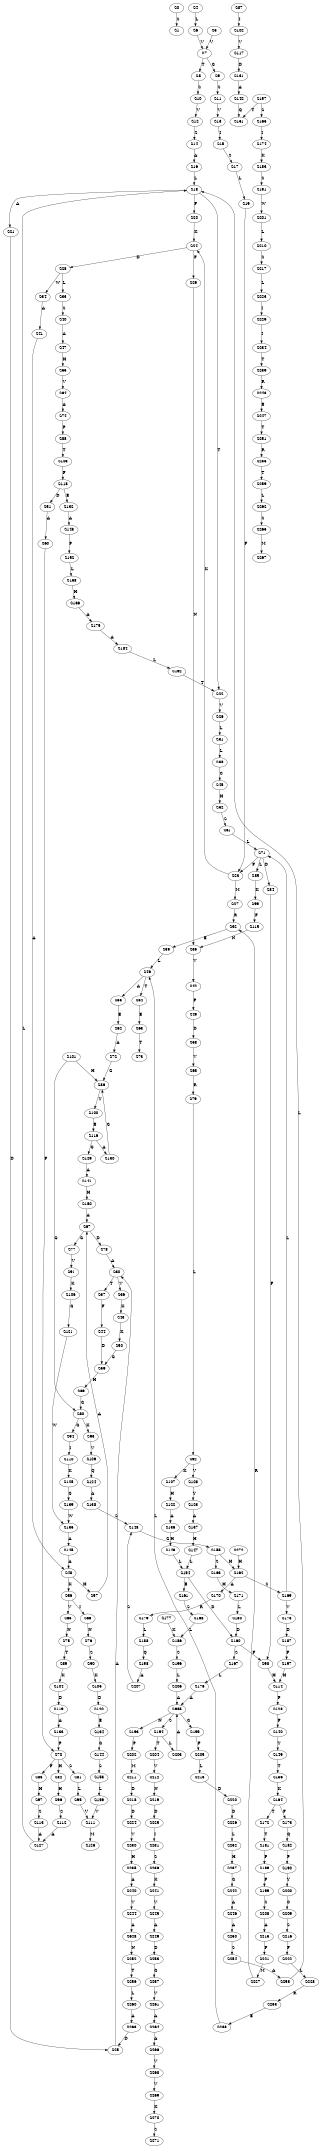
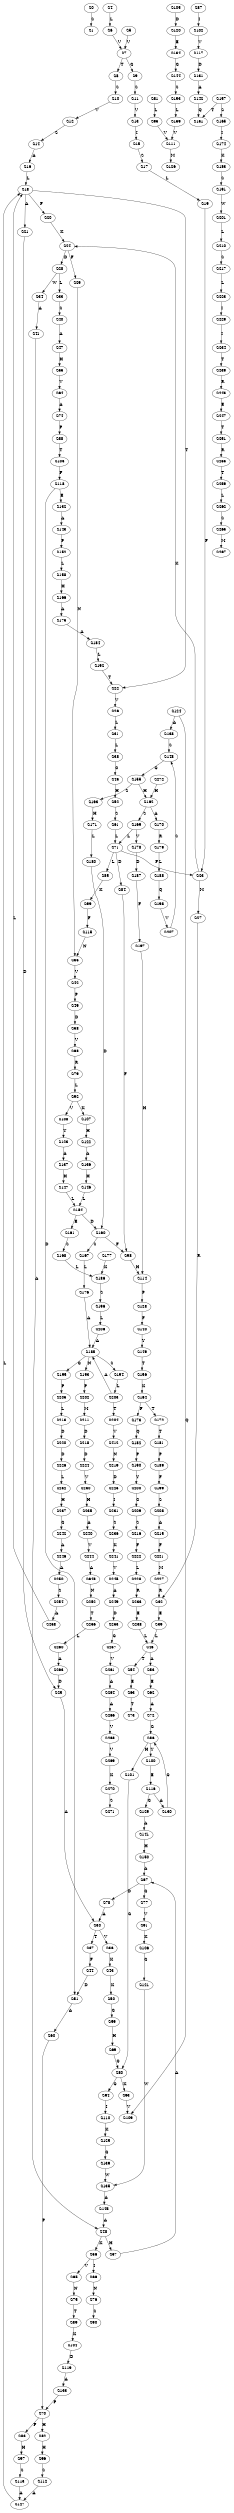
edge "S101" -> "S86": reversed
edge "S44" -> "S59": now "S44" -> "S51"
edge "S109" -> "S124": reversed
edge "S90" -> "S105": removed, label "K"
edge "S198" -> "S207": label "A" -> "V"
node "S985": label "S985" -> "S185"
edge "S194" -> "S204": now "S203" -> "S204"
edge "S70" -> "S81": removed, label "S"
node "S212": label "S212" -> "S412"
